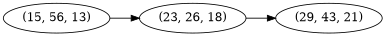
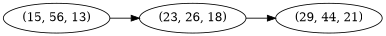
node "(29, 43, 21)": label "(29, 43, 21)" -> "(29, 44, 21)"
